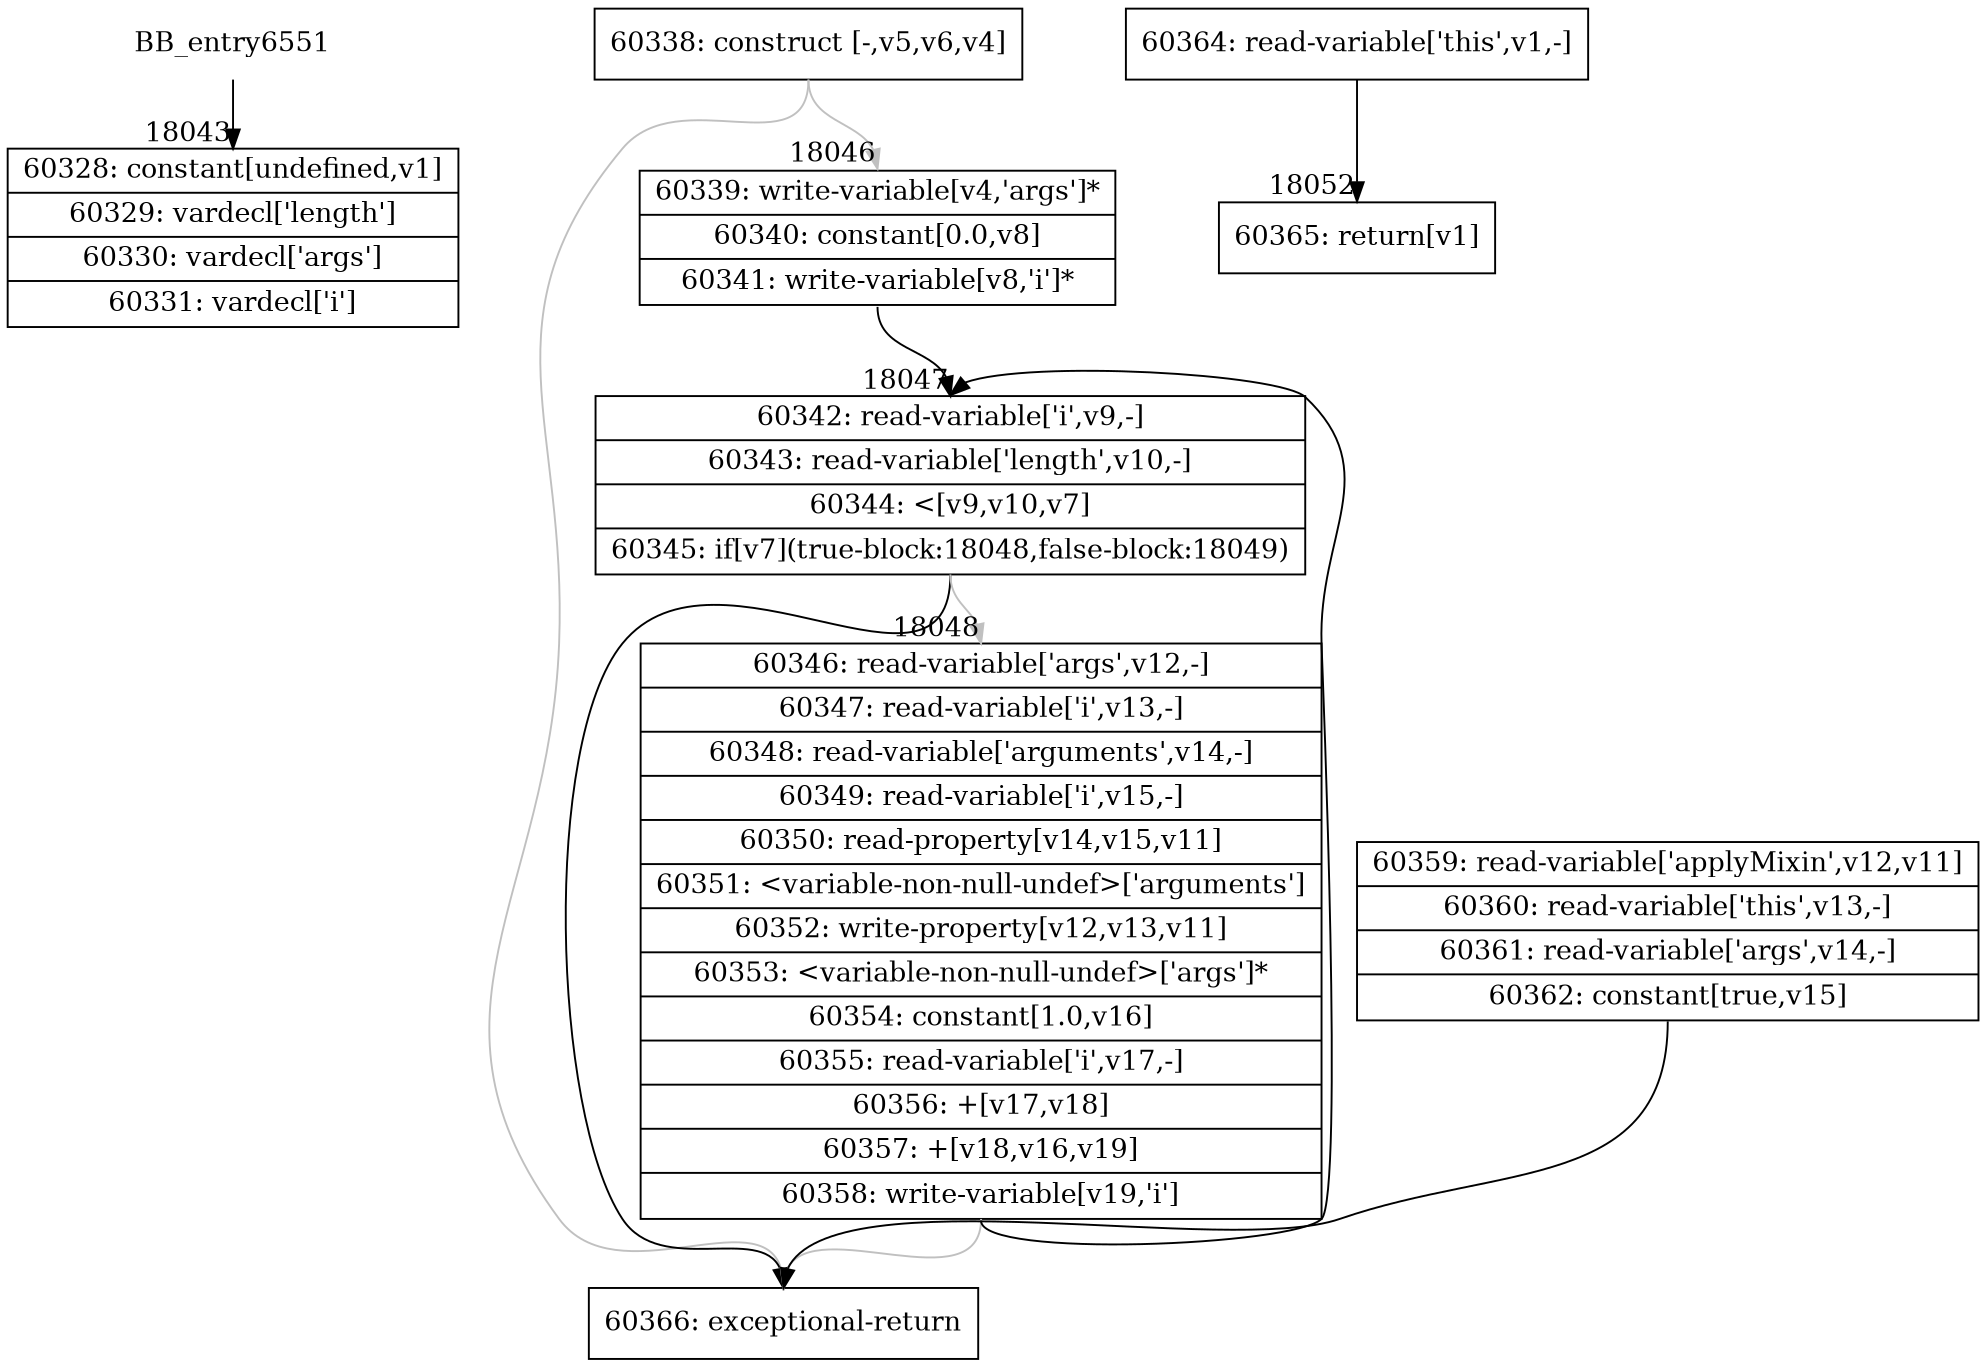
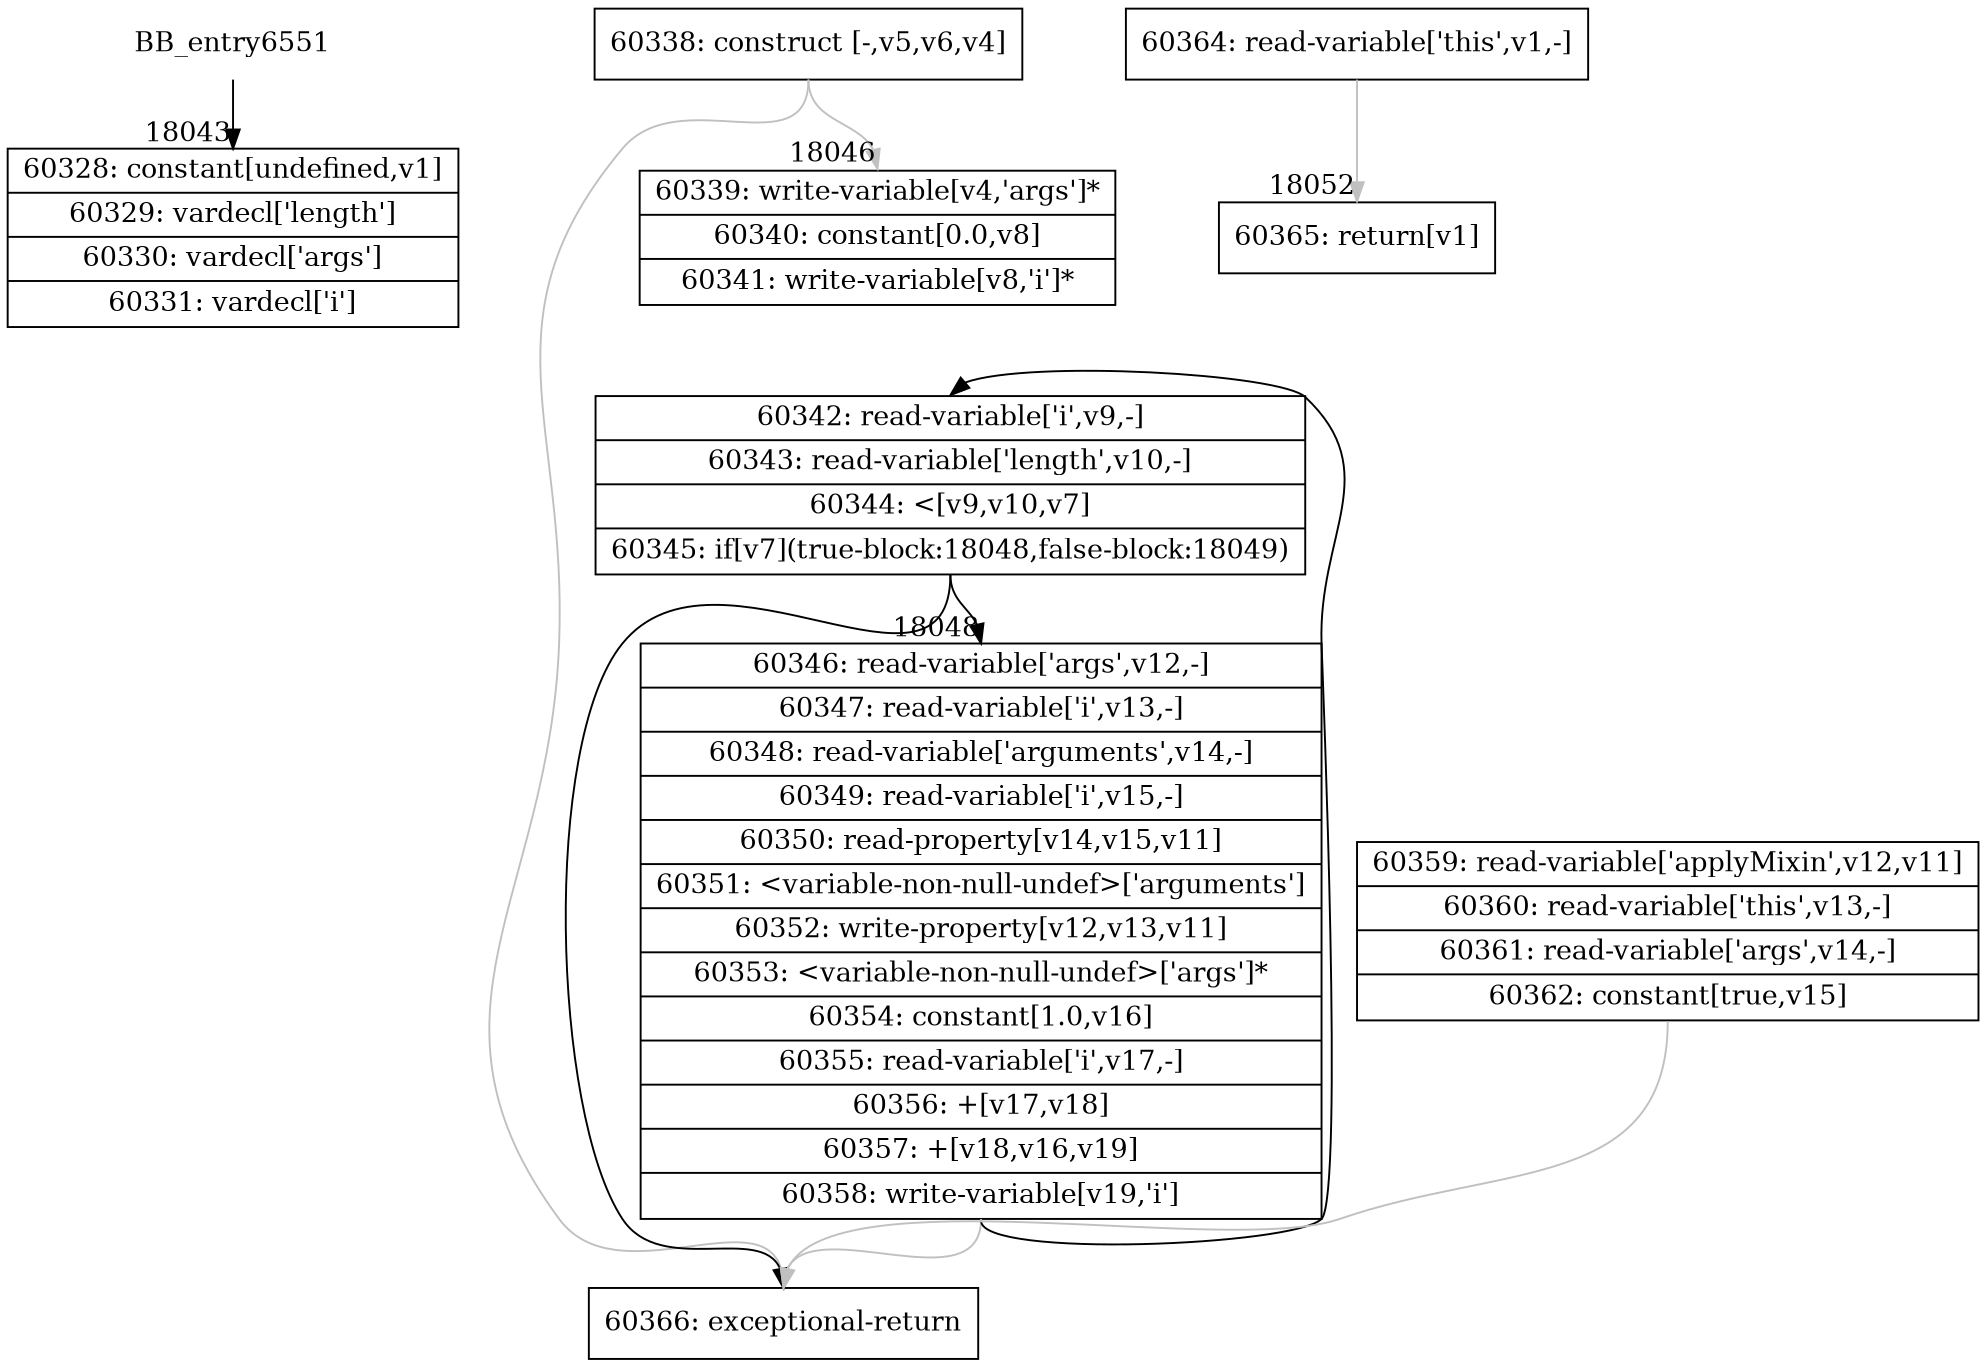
edge "60364: read-variable['this',v1,-]" -> "60365: return[v1]": color black -> gray
edge "60339: write-variable[v4,'args']*" -> "60342: read-variable['i',v9,-]": removed
edge "60342: read-variable['i',v9,-]" -> "60346: read-variable['args',v12,-]": color gray -> black
edge "60359: read-variable['applyMixin',v12,v11]" -> "60366: exceptional-return": color black -> gray
